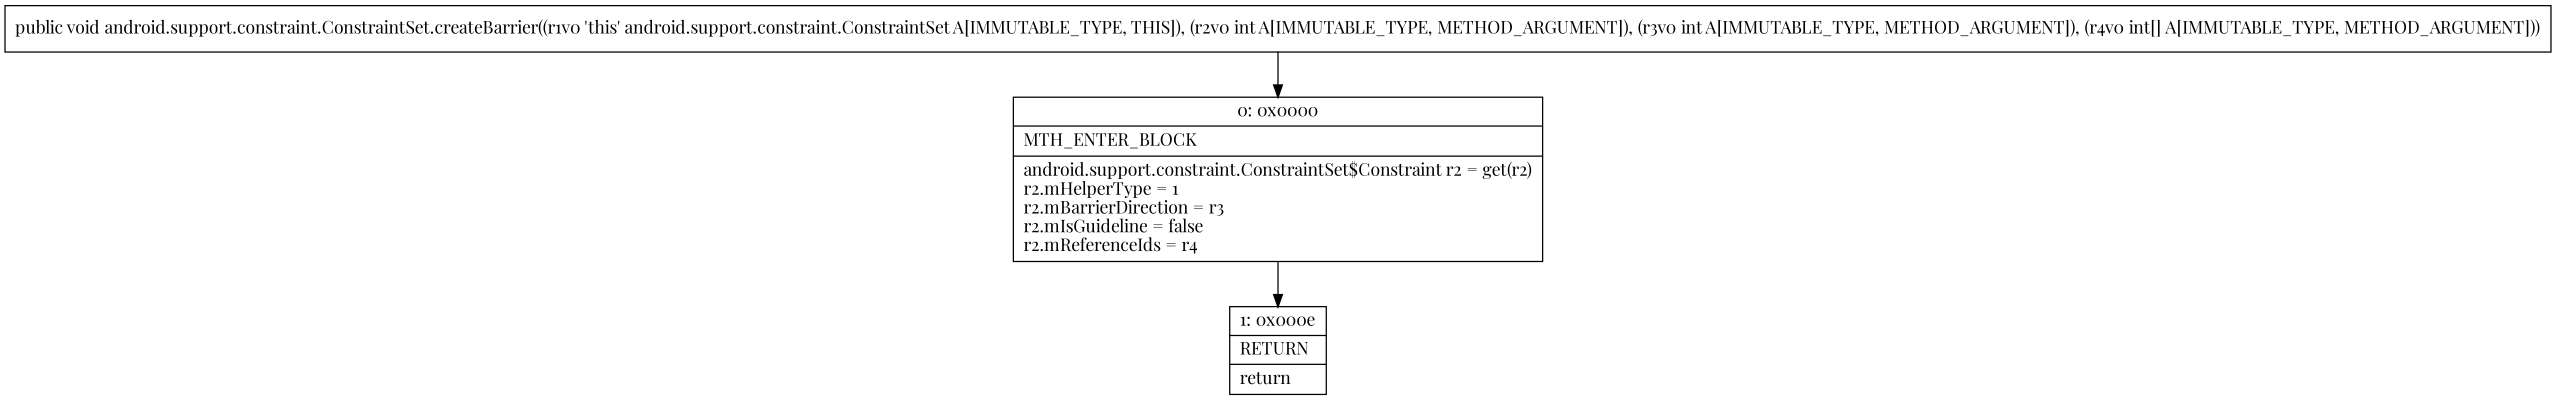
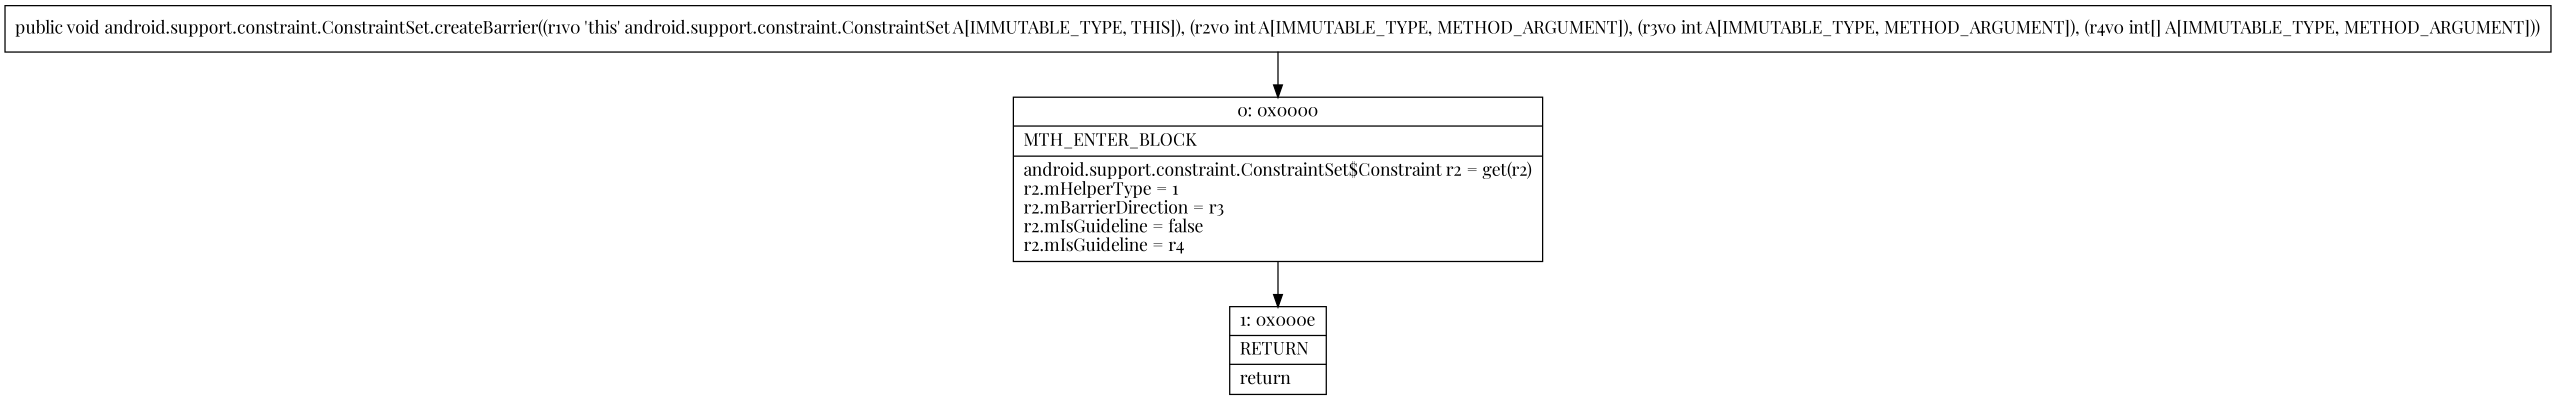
node "0: 0x0000": text "r2.mReferenceIds = r4" -> "r2.mIsGuideline = r4"
